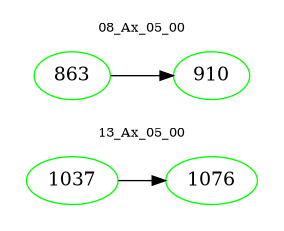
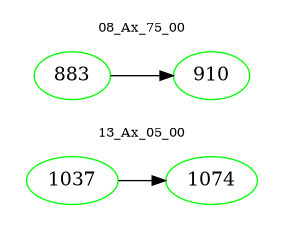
cluster "08_Ax_05_00": label "08_Ax_05_00" -> "08_Ax_75_00"
node "863": label "863" -> "883"
node "1076": label "1076" -> "1074"
